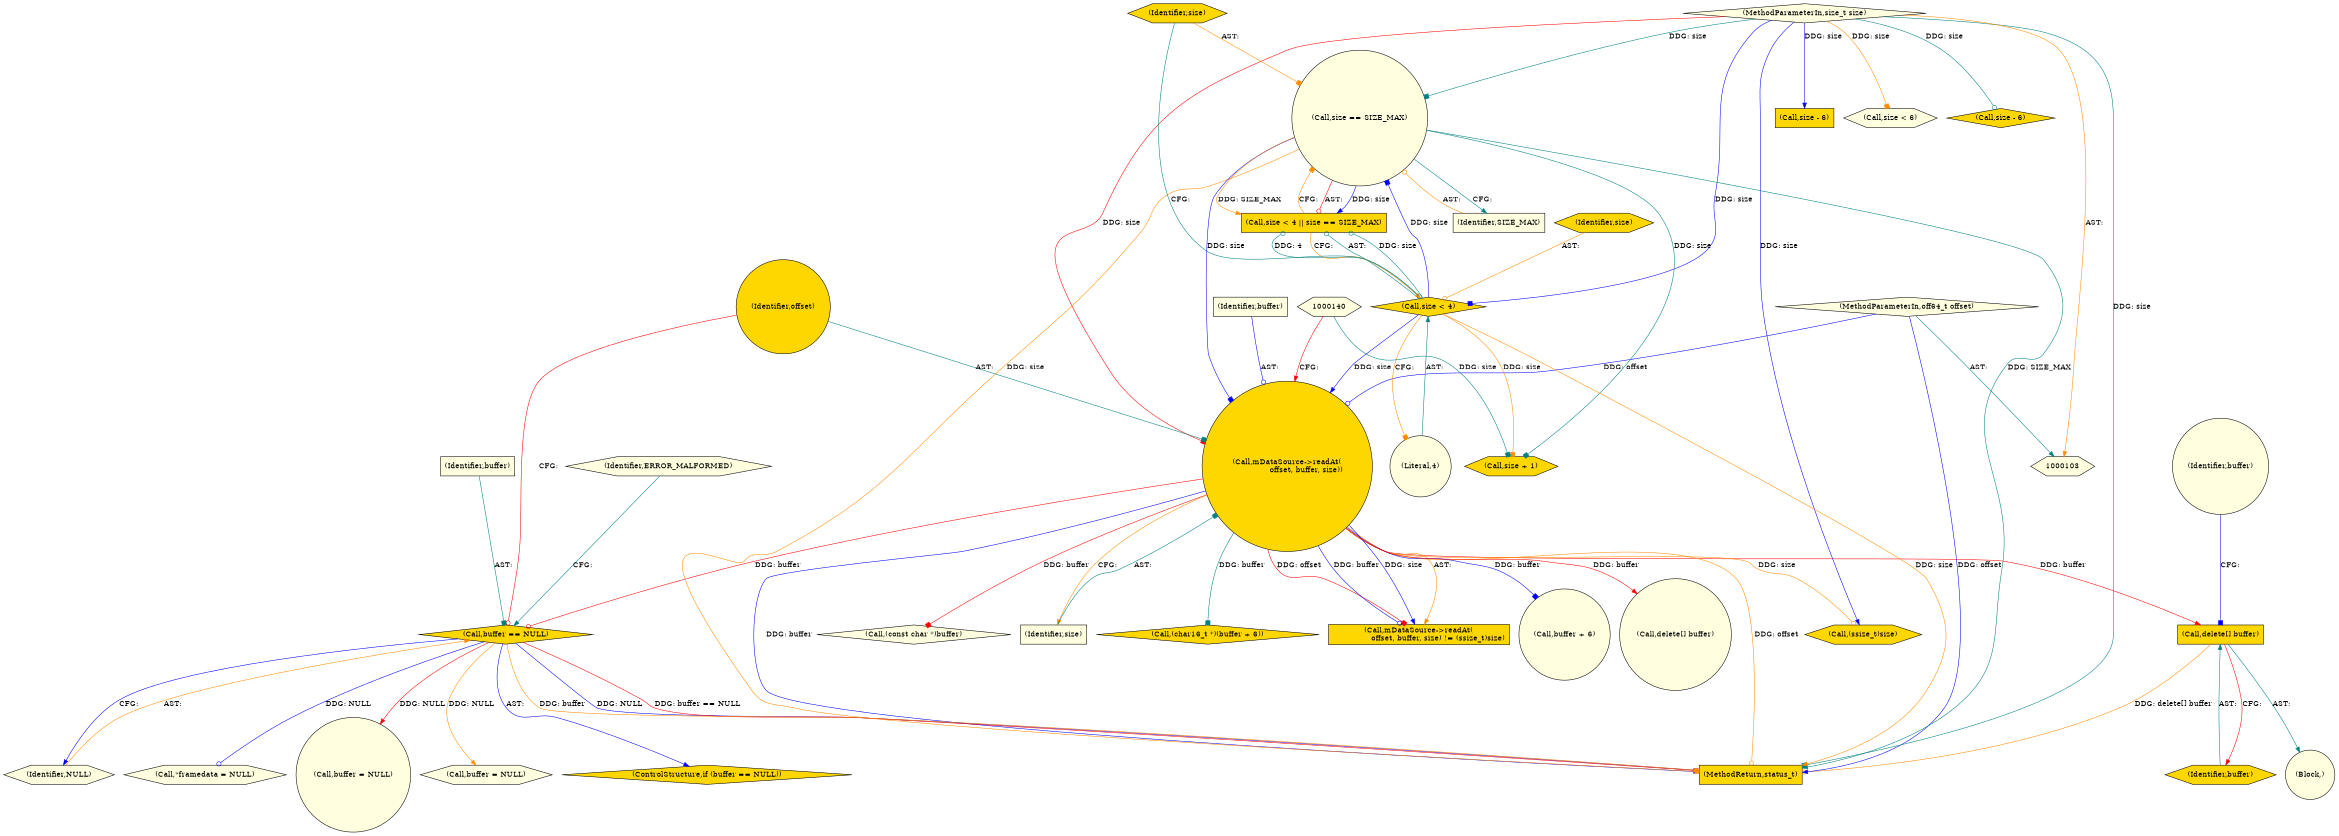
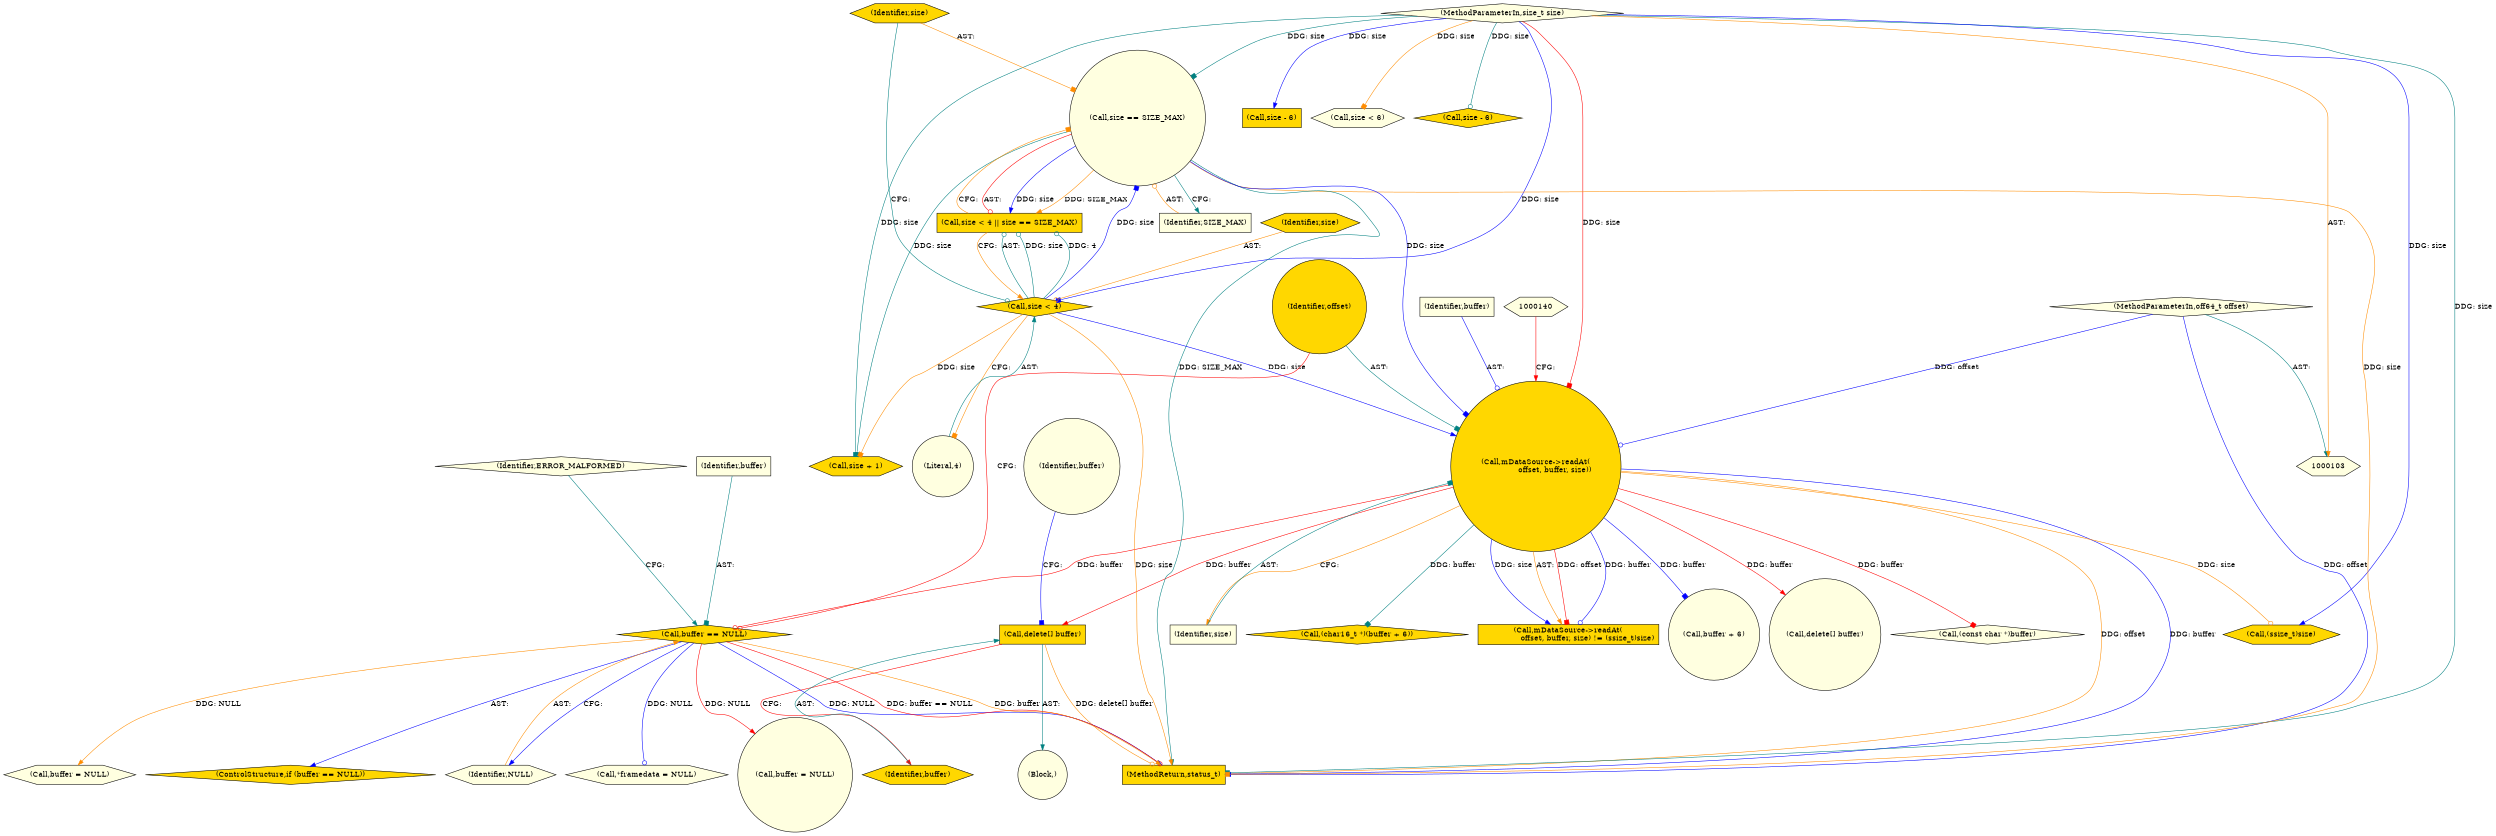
edge "1000140" -> "(Call,size + 1)": now "(MethodParameterIn,size_t size)" -> "(Call,size + 1)"
node "(Identifier,ERROR_MALFORMED)": shape hexagon -> diamond
